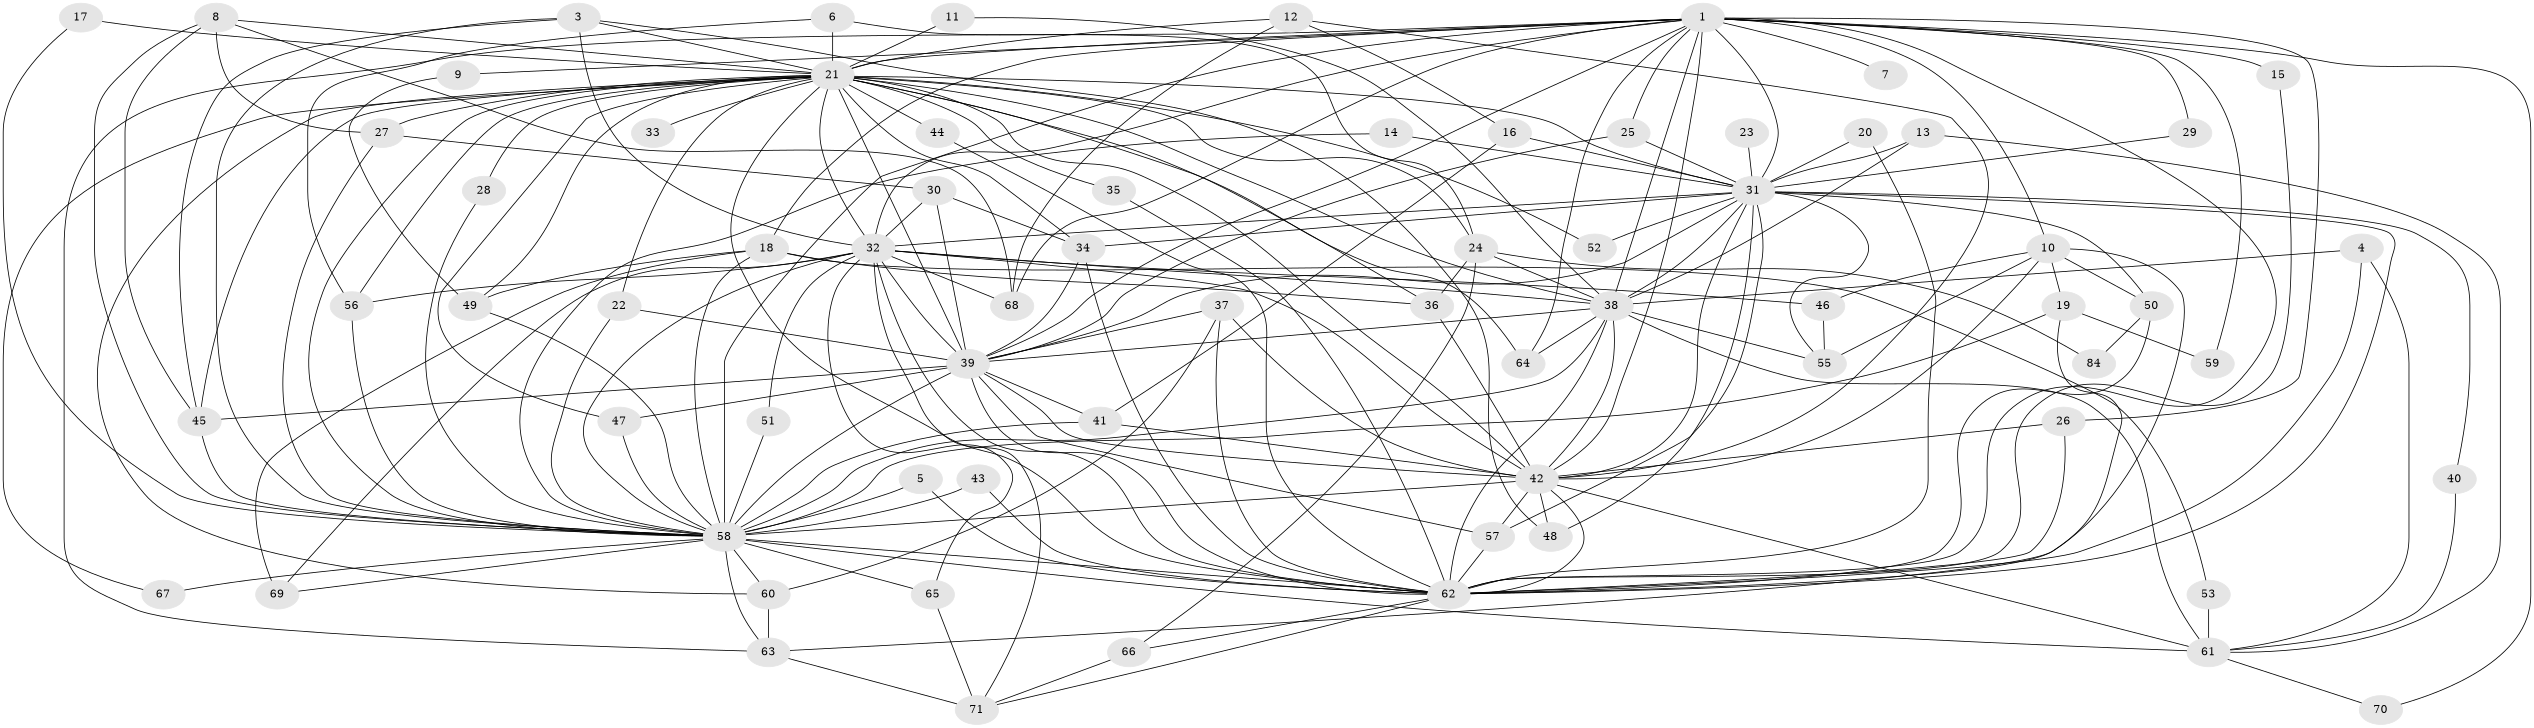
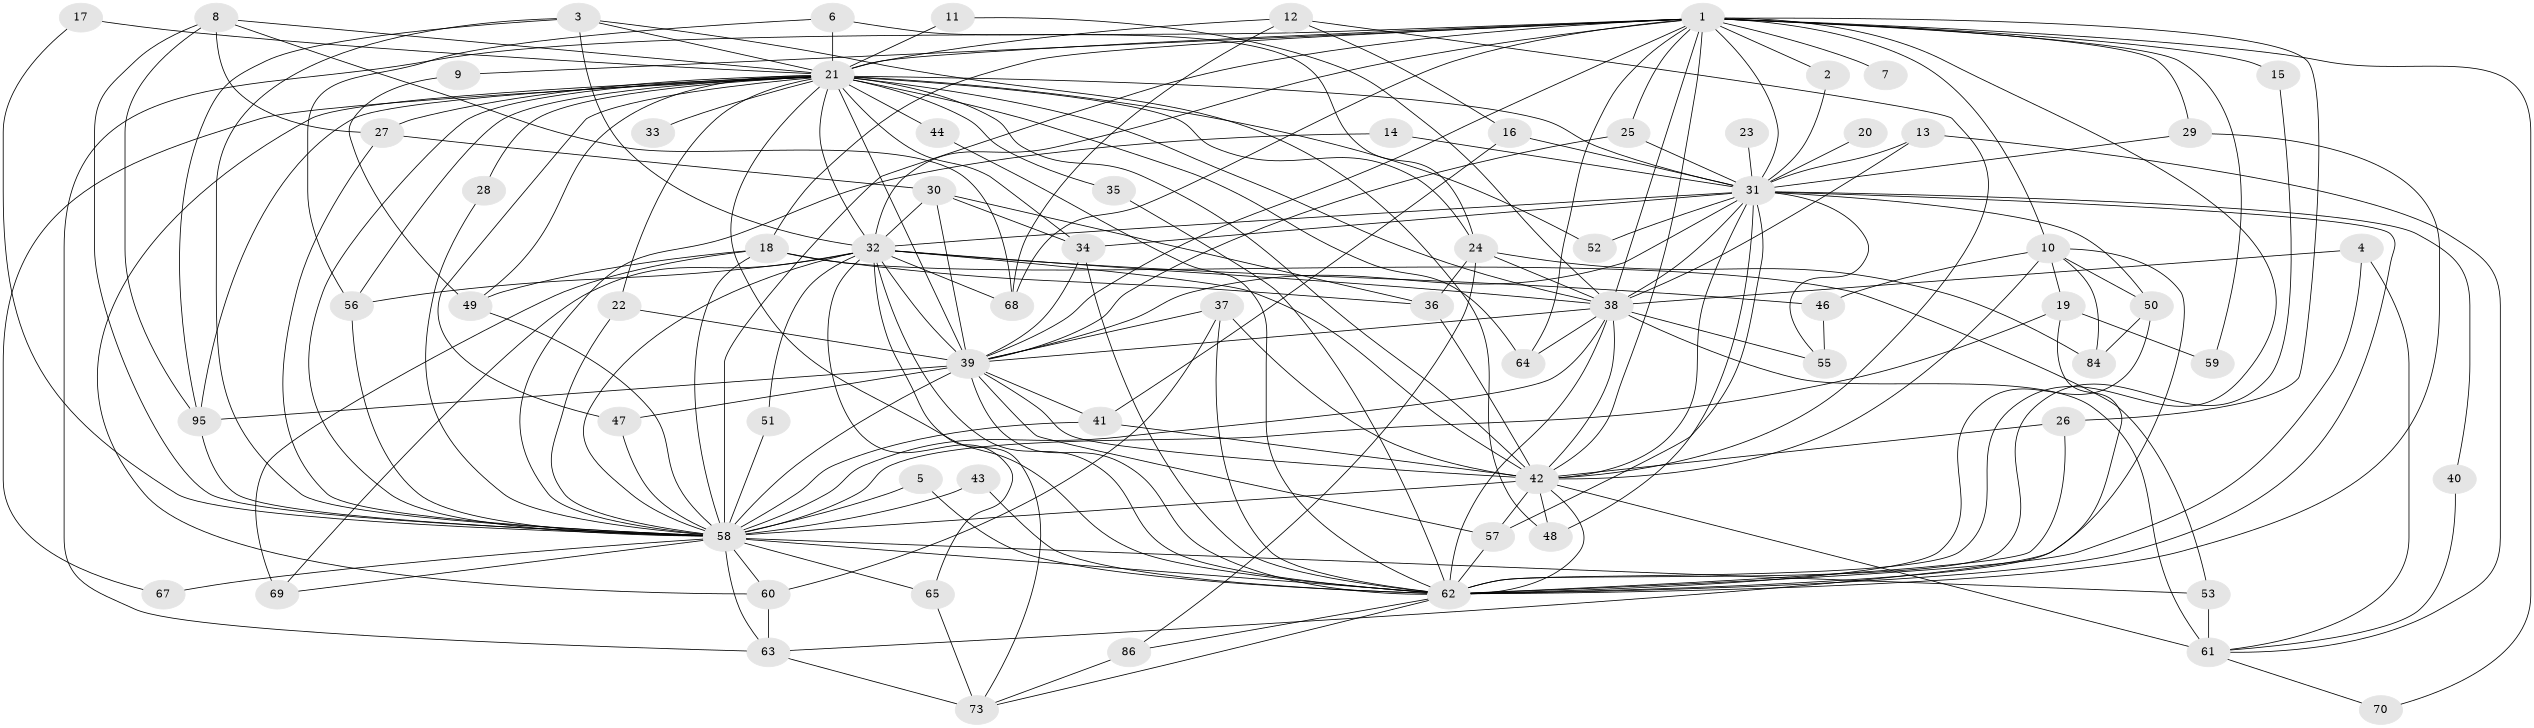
node "2": added
edge "21" -- "36": now "30" -- "36"
edge "10" -- "55": now "10" -- "84"
node "45": label "45" -> "95"
edge "20" -- "62": now "29" -- "62"
edge "58" -- "61": now "58" -- "53"
node "66": label "66" -> "86"
node "71": label "71" -> "73"
